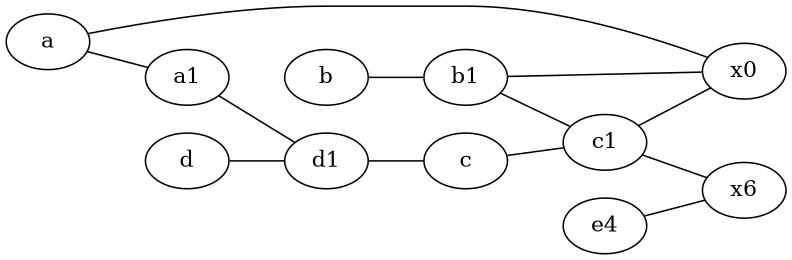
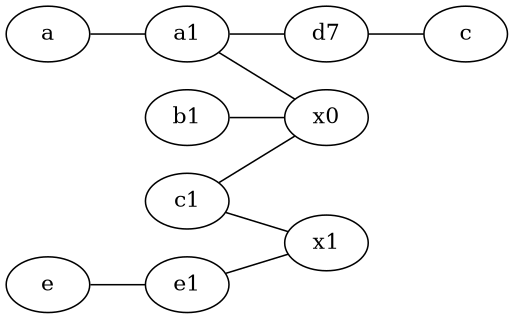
edge "a" -- "x0": now "a1" -- "x0"
node "b": removed
edge "b1" -- "c1": removed
edge "c1" -- "c": removed
node "d": removed
node "d1": label "d1" -> "d7"
node "x6": label "x6" -> "x1"
node "e4": label "e4" -> "e1"
node "e": added
